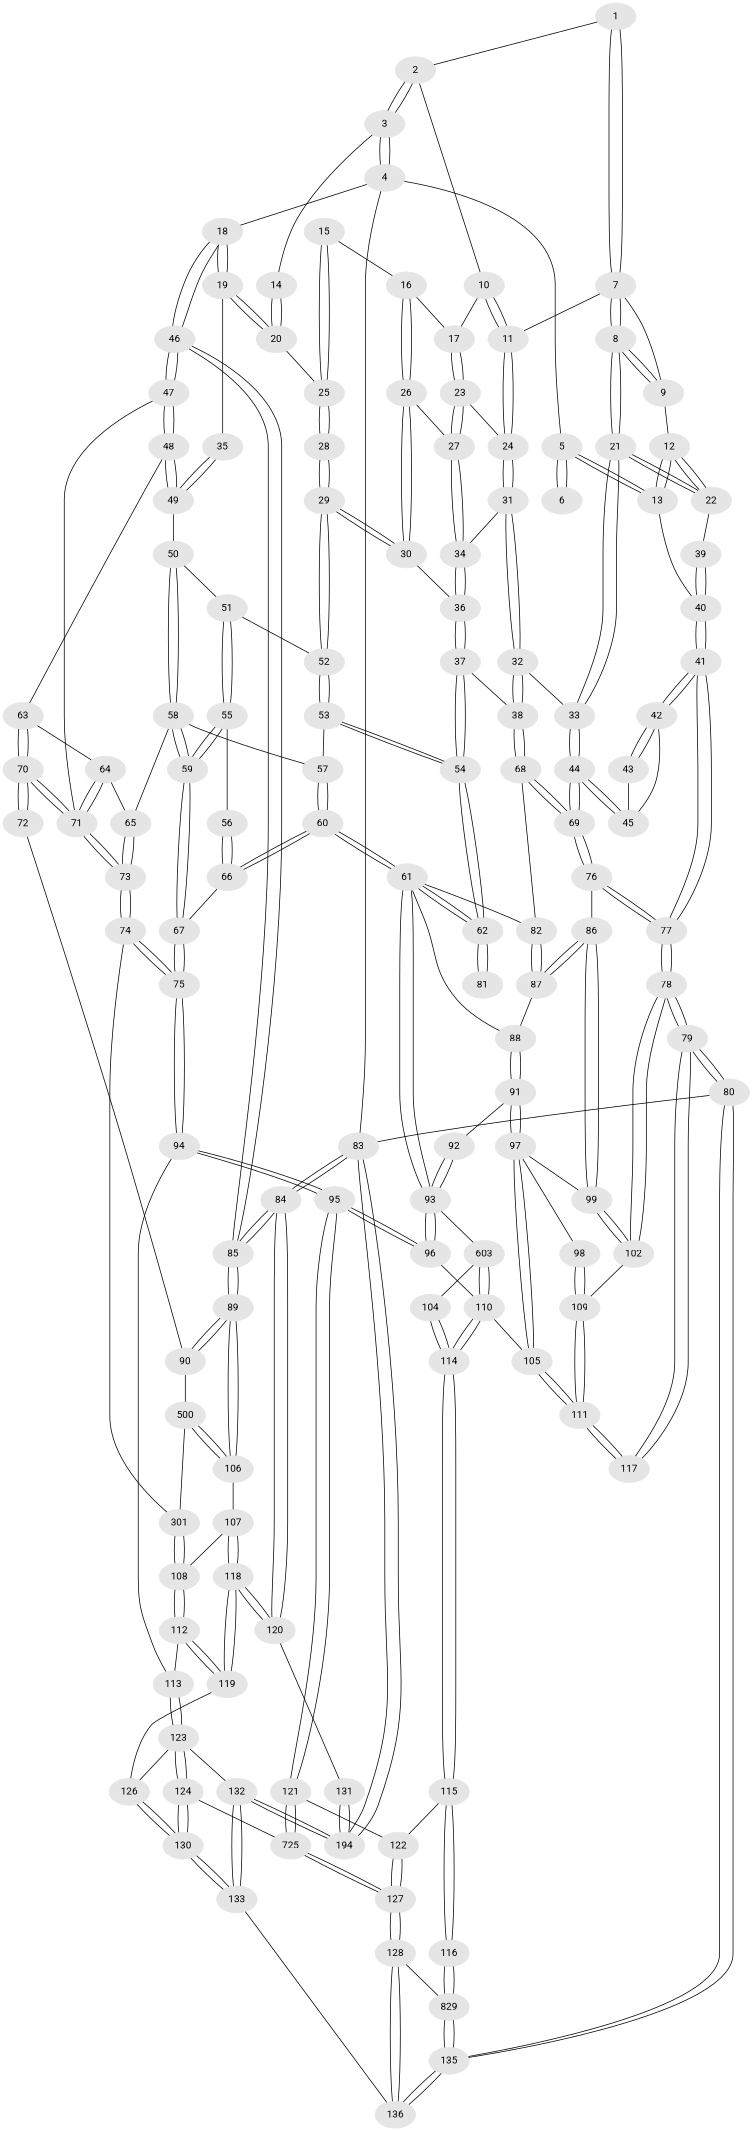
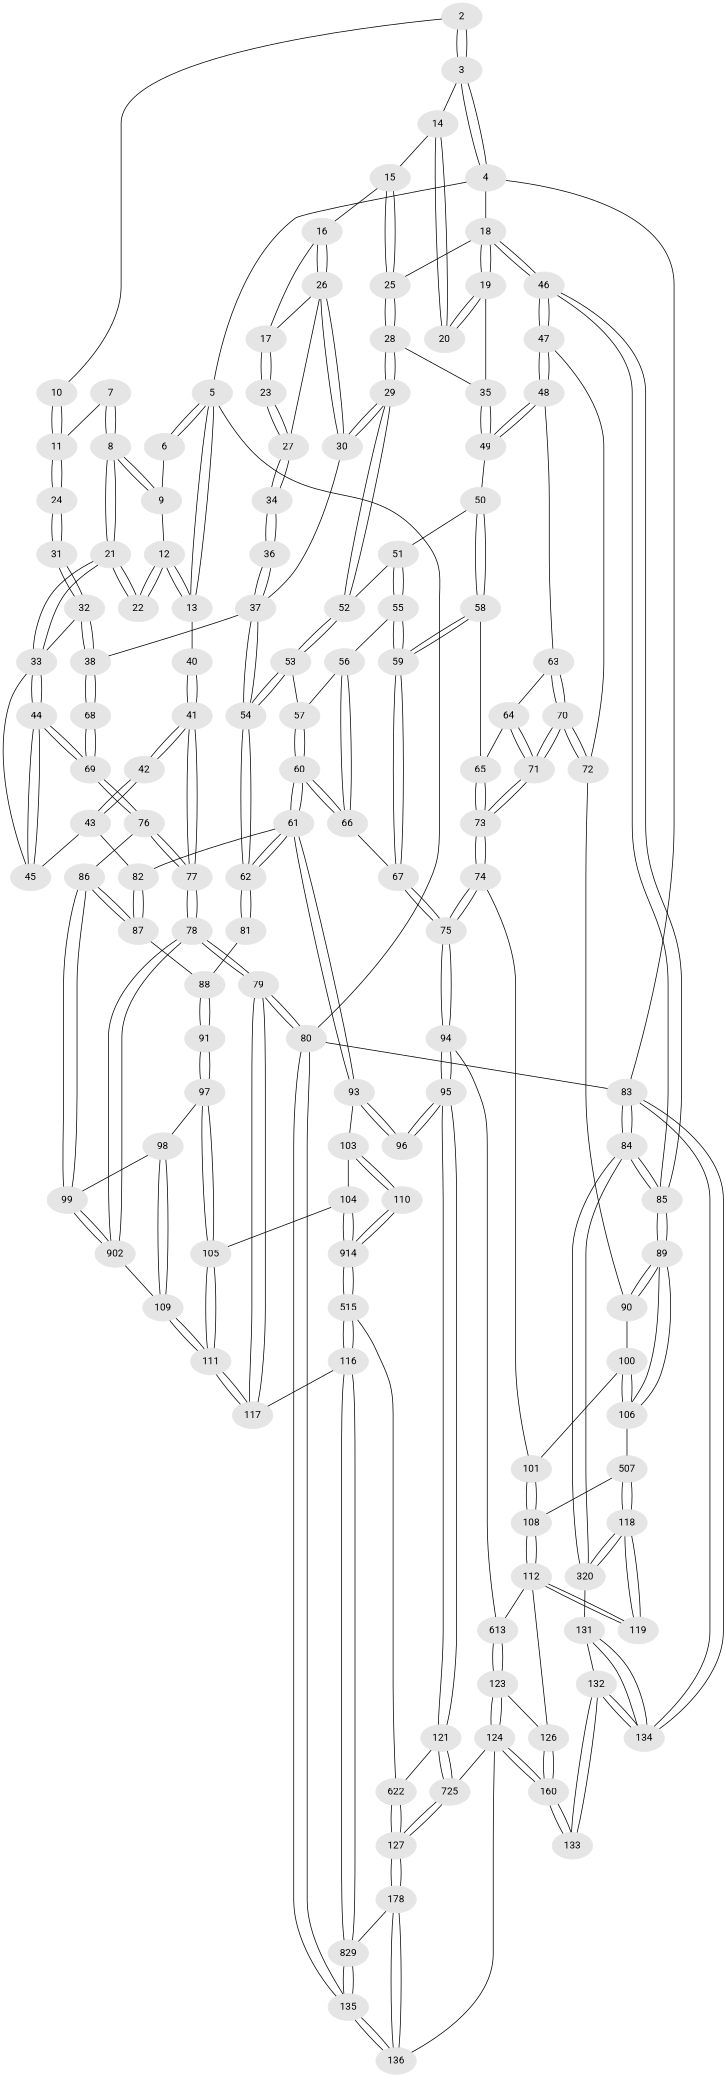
node "1": removed
edge "14" -- "15": added
edge "10" -- "17": now "26" -- "17"
edge "7" -- "9": now "6" -- "9"
edge "20" -- "25": now "18" -- "25"
edge "28" -- "35": added
edge "23" -- "24": removed
edge "31" -- "34": removed
node "39": removed
edge "30" -- "36": now "30" -- "37"
edge "47" -- "71": now "47" -- "72"
edge "5" -- "80": added
edge "58" -- "57": now "56" -- "57"
edge "42" -- "45": now "33" -- "45"
edge "68" -- "82": now "43" -- "82"
edge "61" -- "88": now "81" -- "88"
node "92": removed
edge "97" -- "99": now "98" -- "99"
node "603": label "603" -> "103"
node "102": label "102" -> "902"
edge "96" -- "110": removed
edge "110" -- "105": now "104" -- "105"
node "114": label "114" -> "914"
edge "116" -- "117": added
node "500": label "500" -> "100"
node "301": label "301" -> "101"
node "107": label "107" -> "507"
node "120": label "120" -> "320"
node "113": label "113" -> "613"
edge "119" -- "126": now "112" -- "126"
edge "123" -- "132": now "131" -- "132"
node "115": label "115" -> "515"
node "130": label "130" -> "160"
node "194": label "194" -> "134"
node "122": label "122" -> "622"
node "128": label "128" -> "178"
edge "133" -- "136": now "124" -- "136"
